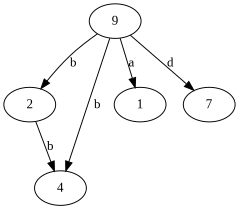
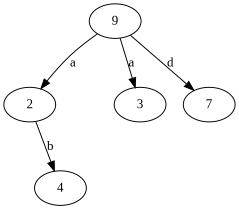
edge "9" -> "2": label "b" -> "a"
edge "9" -> "4": removed, label "b"
node "1": label "1" -> "3"
